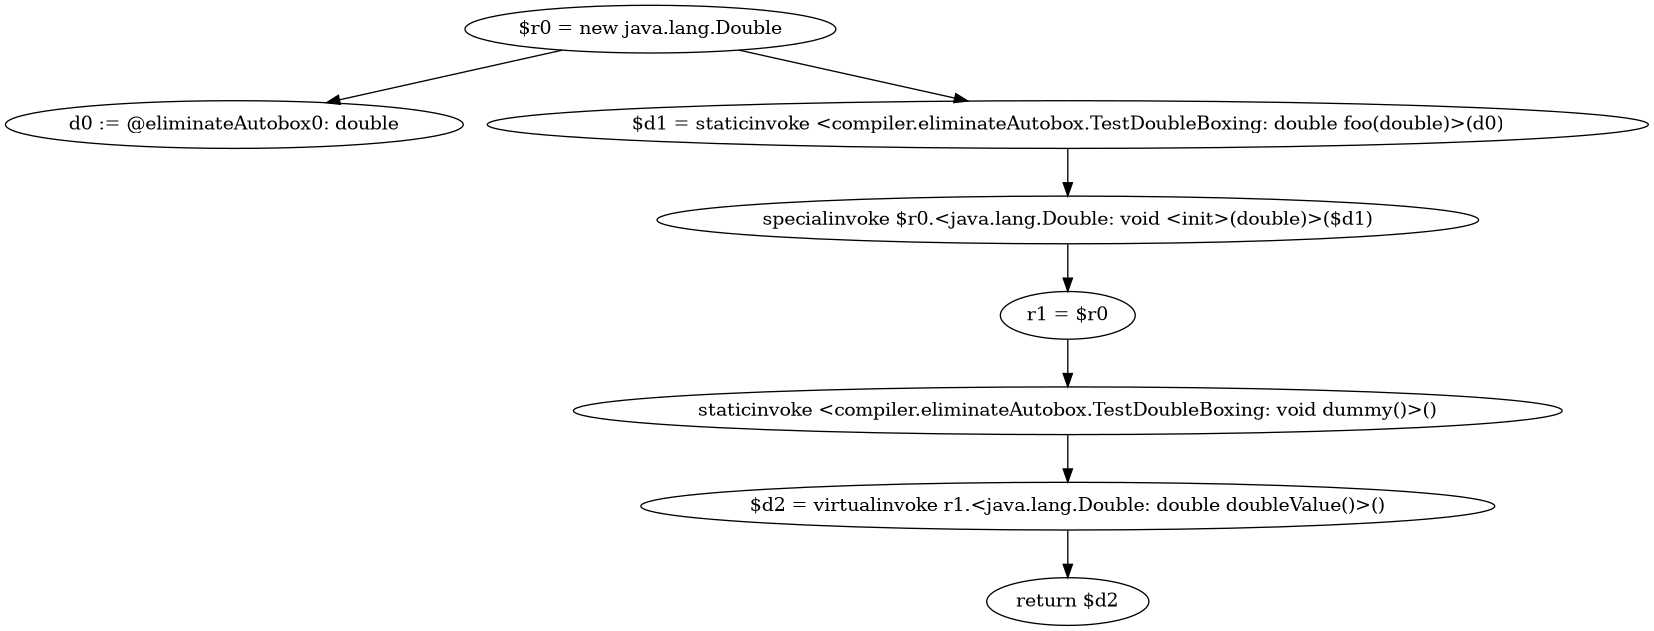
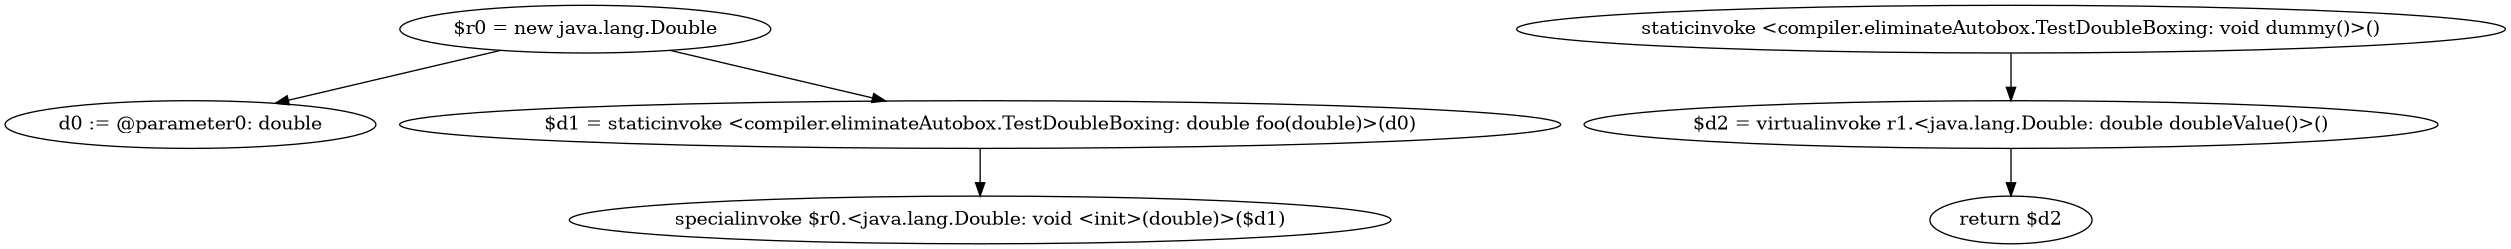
node "d0 := @eliminateAutobox0: double": label "d0 := @eliminateAutobox0: double" -> "d0 := @parameter0: double"
node "r1 = $r0": removed
